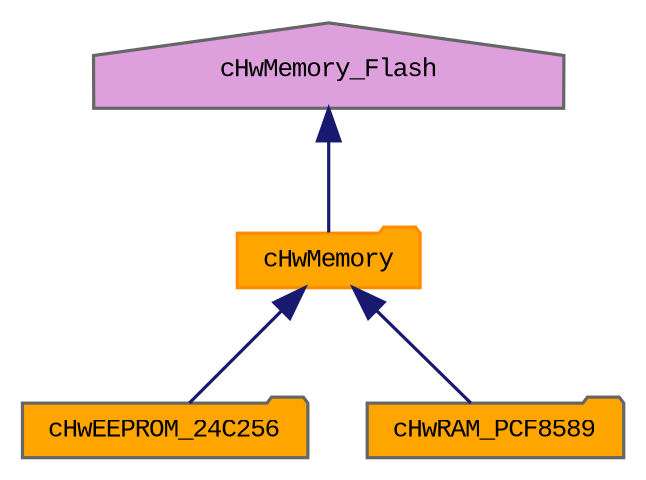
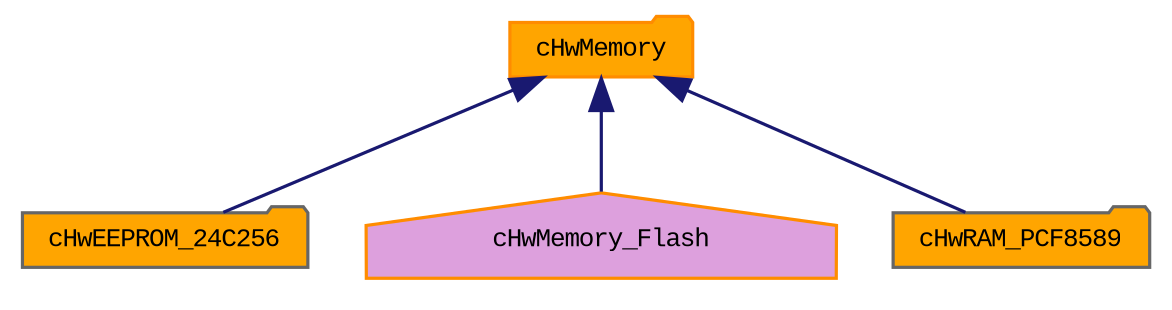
node "cHwMemory_Flash": color gray40 -> darkorange
edge "cHwMemory" -> "cHwMemory_Flash": reversed
